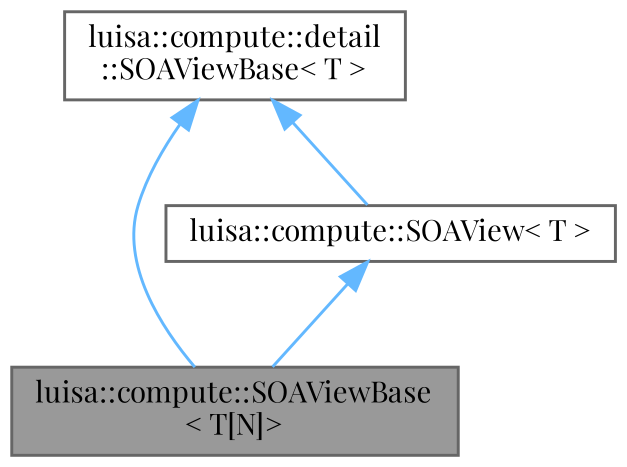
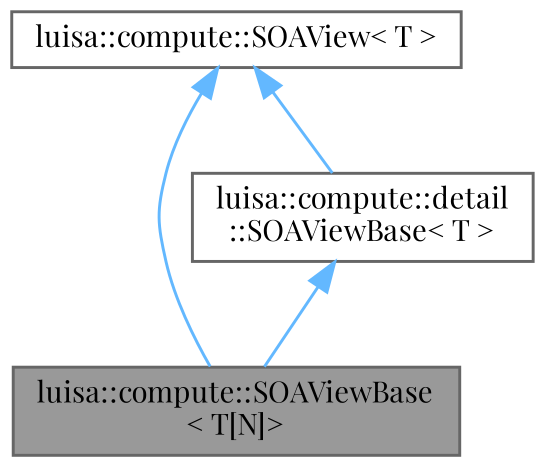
edge "luisa::compute::SOAView< T >" -> "luisa::compute::detail ::SOAViewBase< T >": reversed
